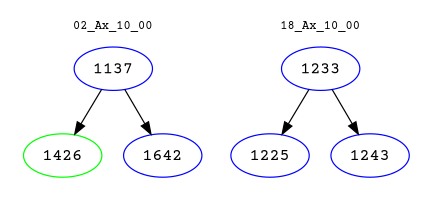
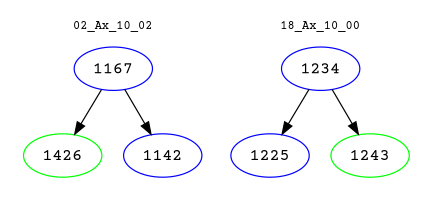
cluster "02_Ax_10_00": label "02_Ax_10_00" -> "02_Ax_10_02"
node "1137": label "1137" -> "1167"
node "1233": label "1233" -> "1234"
node "1642": label "1642" -> "1142"
node "1243": color blue -> green
